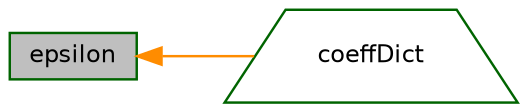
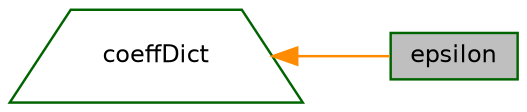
edge "coeffDict" -> "epsilon": reversed
